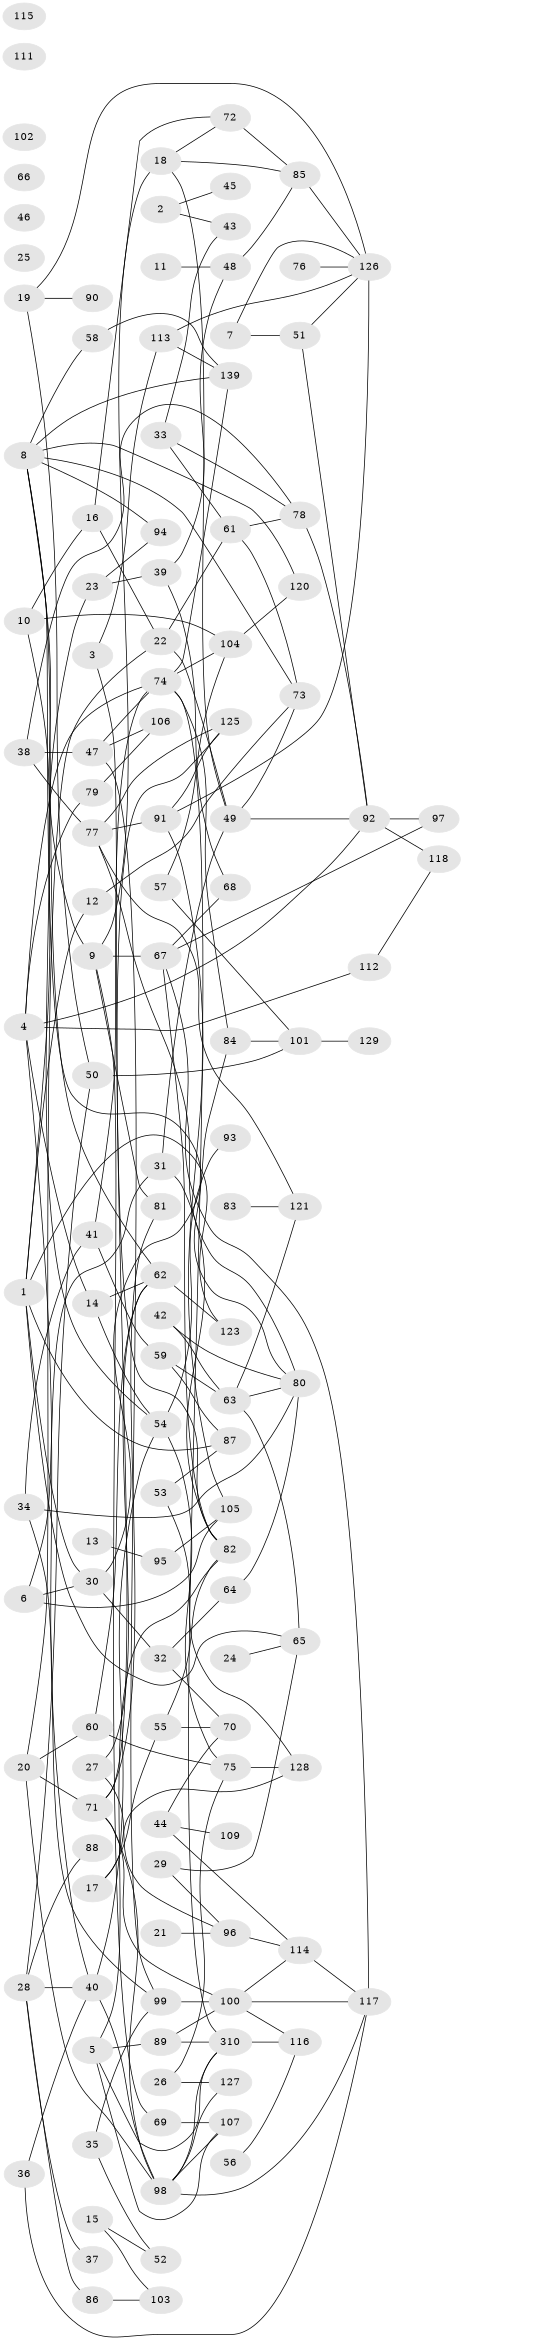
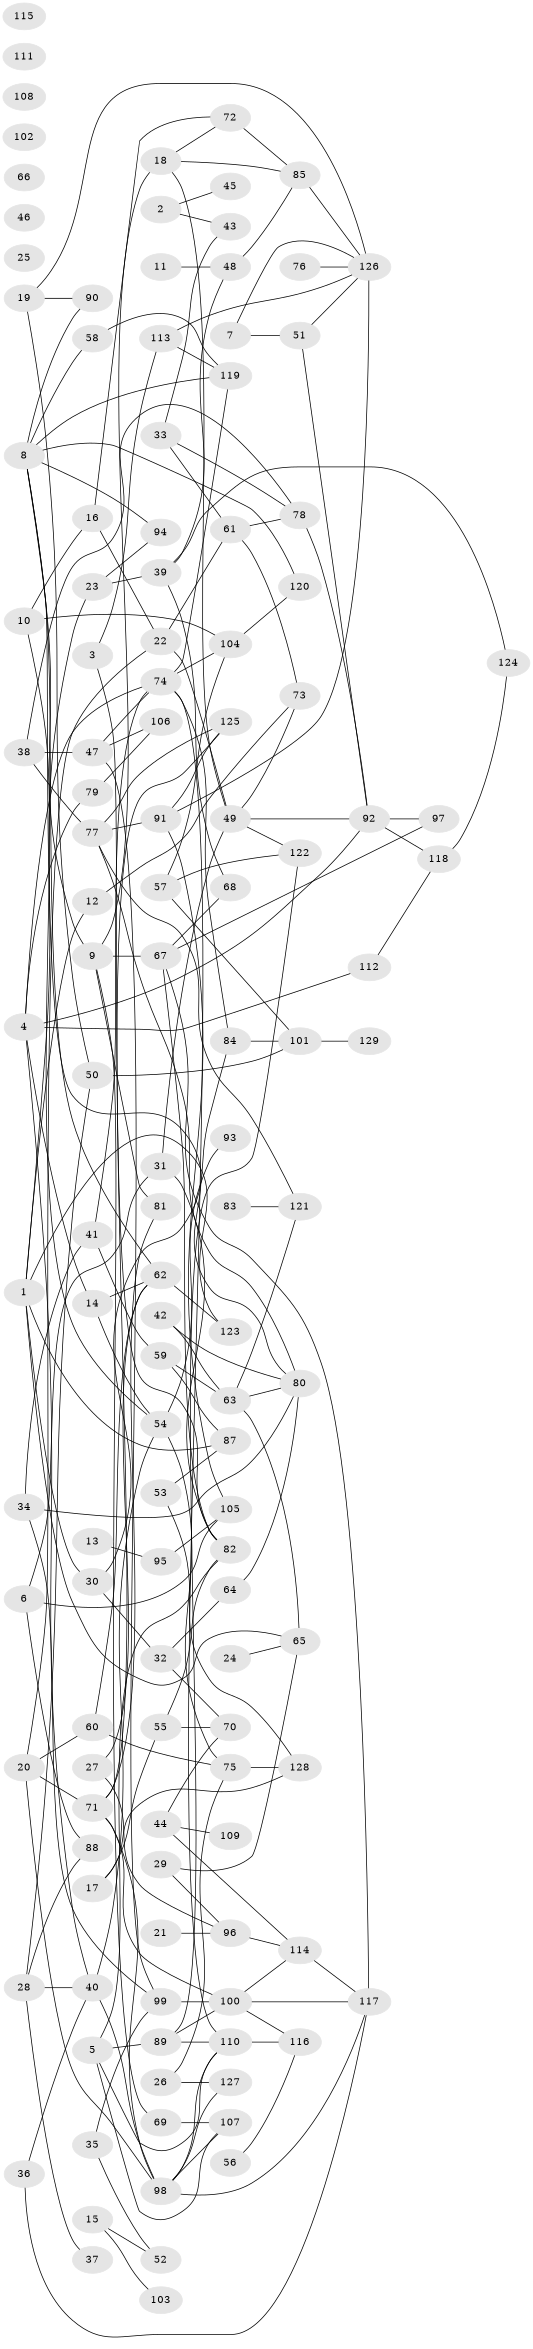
node "108": added
node "139": label "139" -> "119"
edge "8" -- "73": now "8" -- "90"
node "124": added
node "122": added
edge "30" -- "6": now "88" -- "6"
node "310": label "310" -> "110"
node "86": removed
